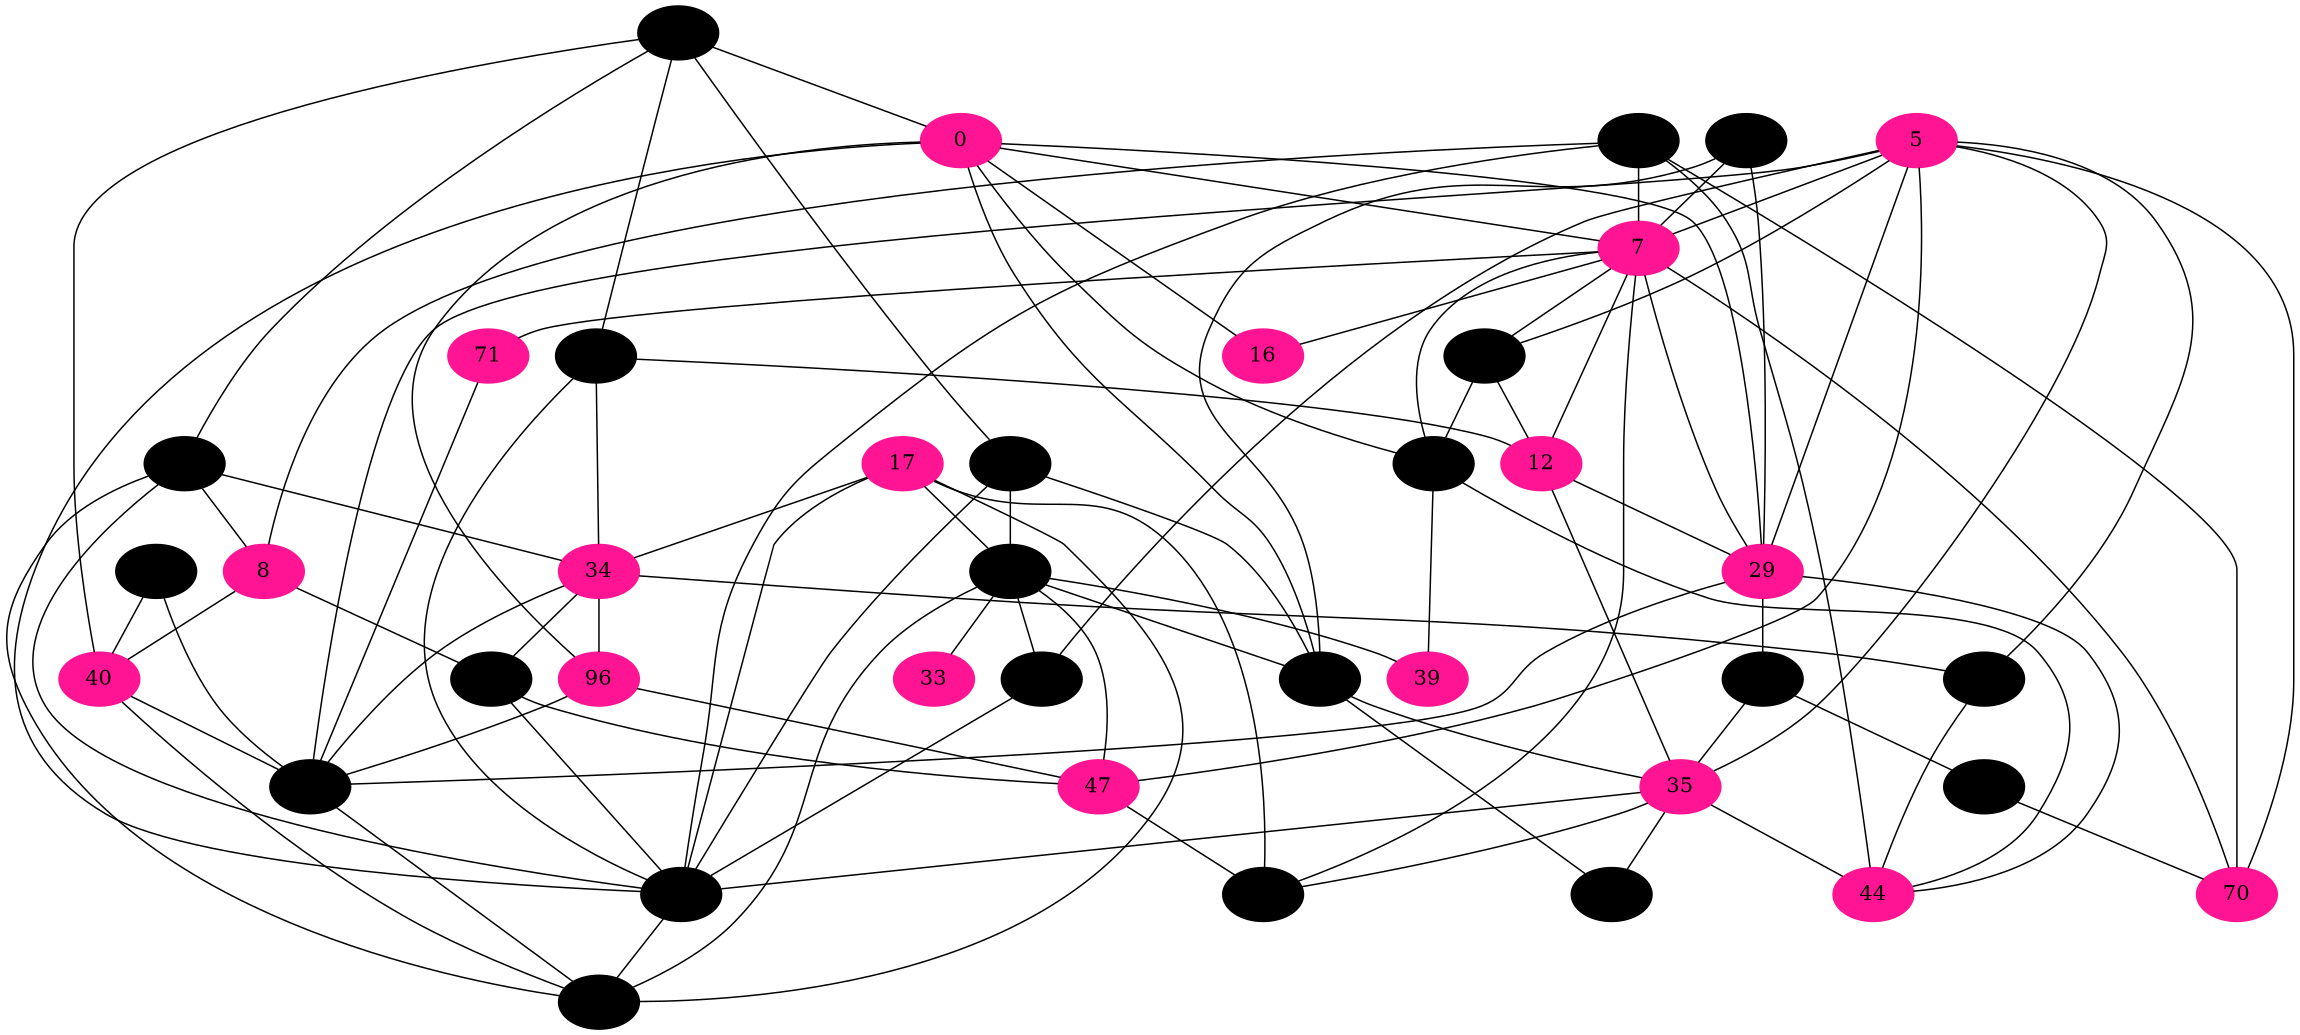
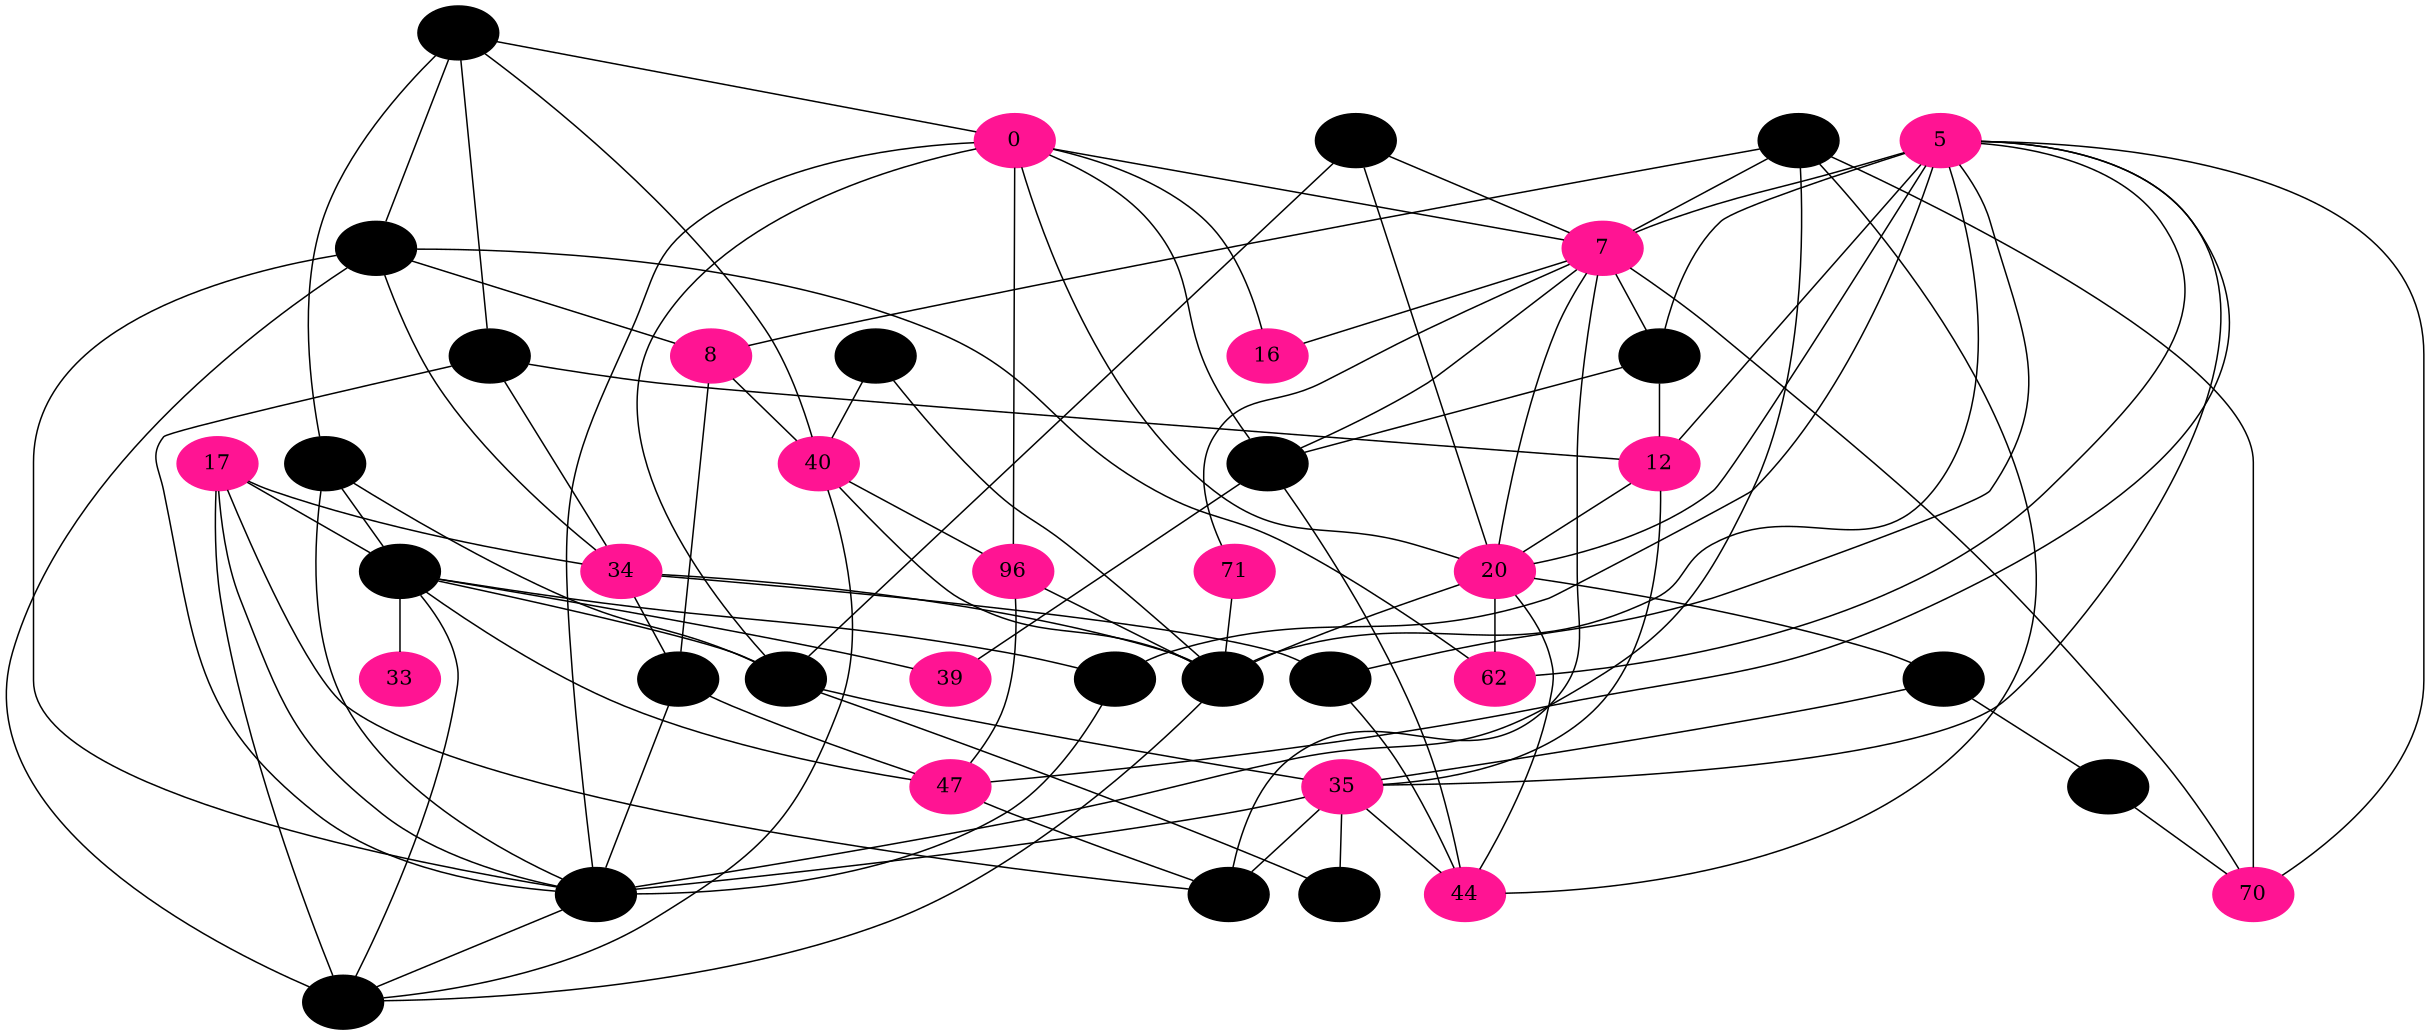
edge "7" -- "12": now "5" -- "12"
node "29": label "29" -> "20"
edge "34" -- "96": now "40" -- "96"
node "62": added
